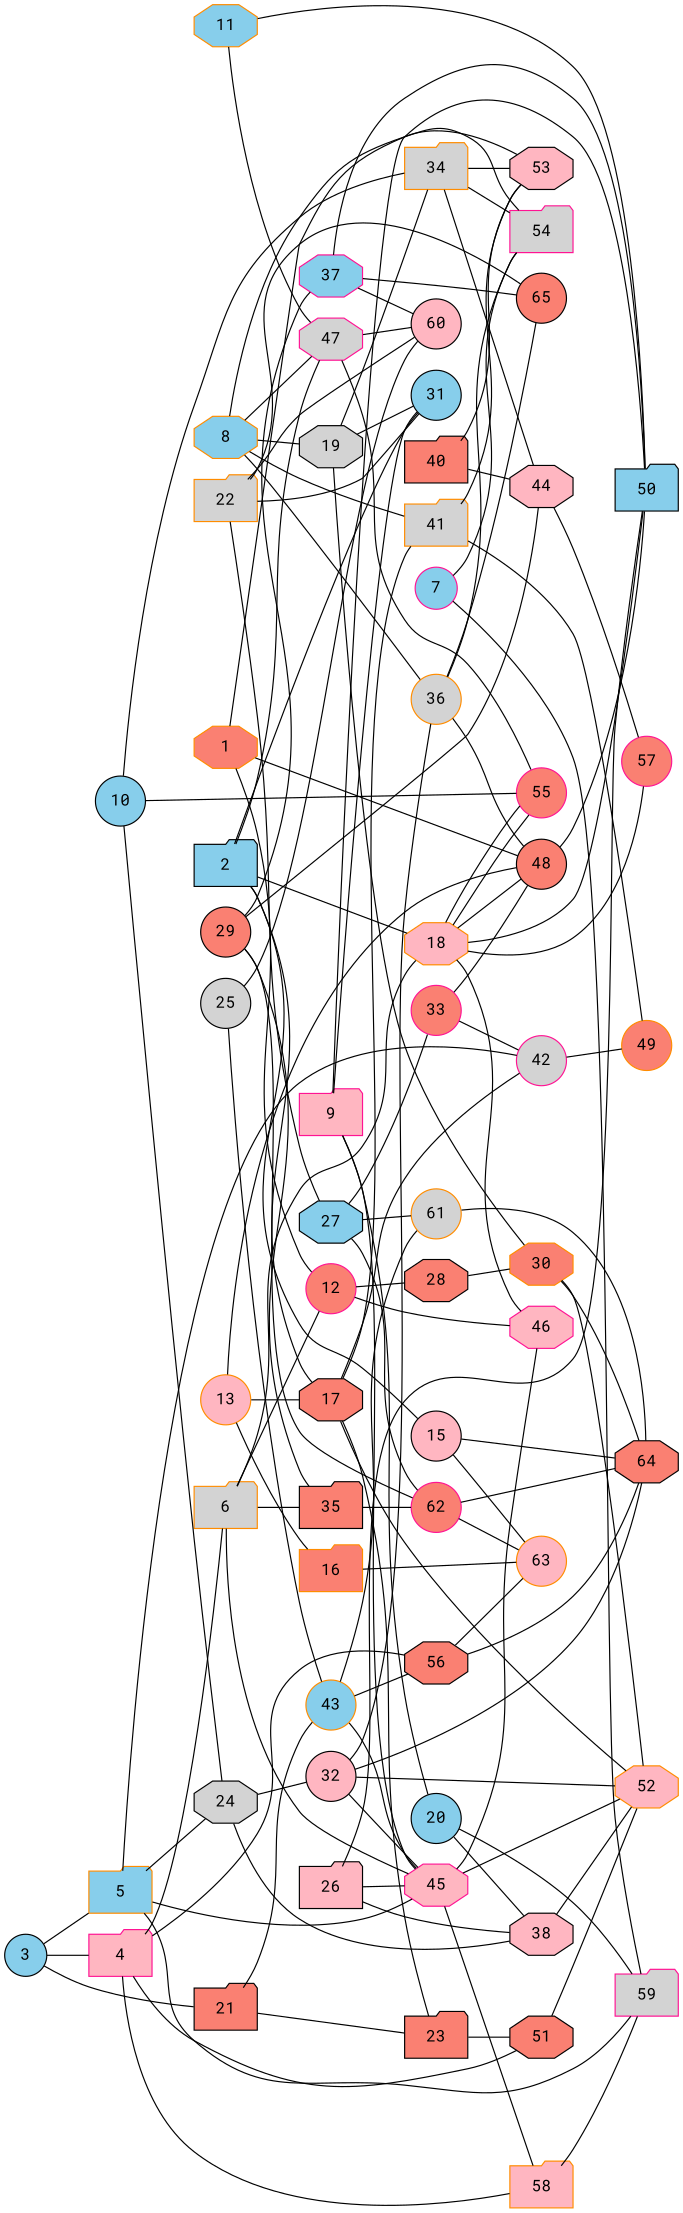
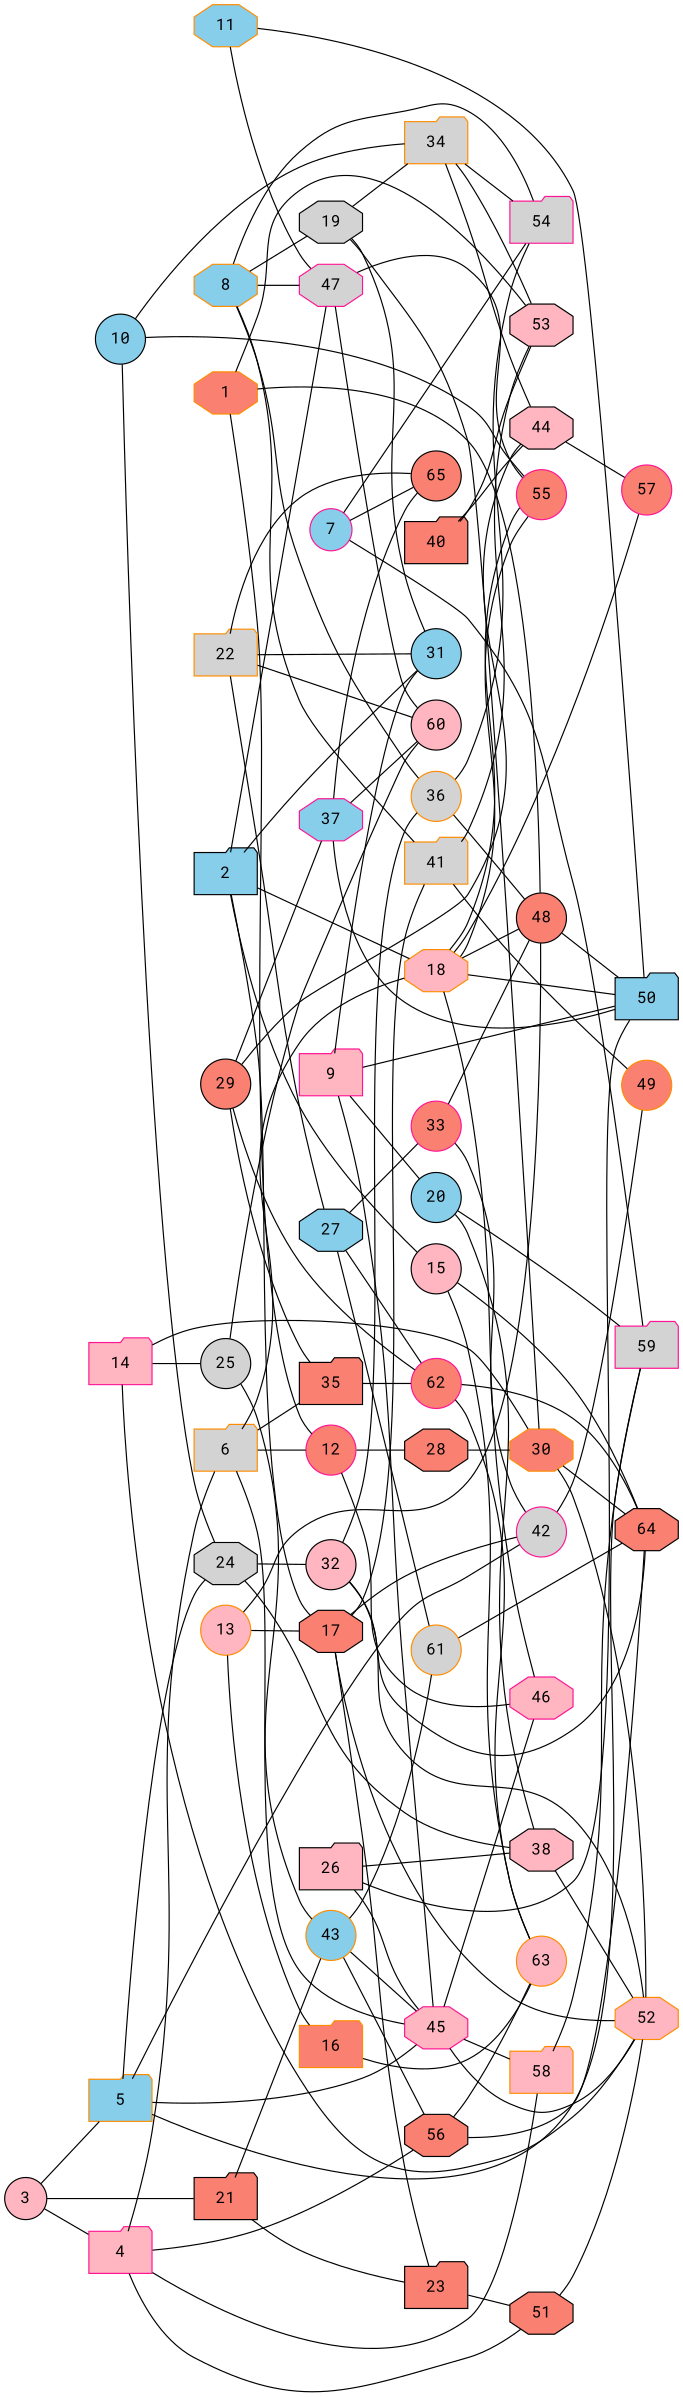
edge "65" -- "36": now "65" -- "7"
node "14": added
edge "32" -- "45": removed
node "3": fillcolor skyblue -> lightpink
